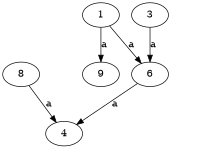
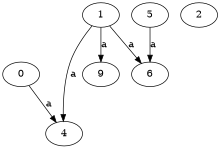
node "3": label "3" -> "5"
node "2": added
node "8": label "8" -> "0"
edge "6" -> "4": now "1" -> "4"
